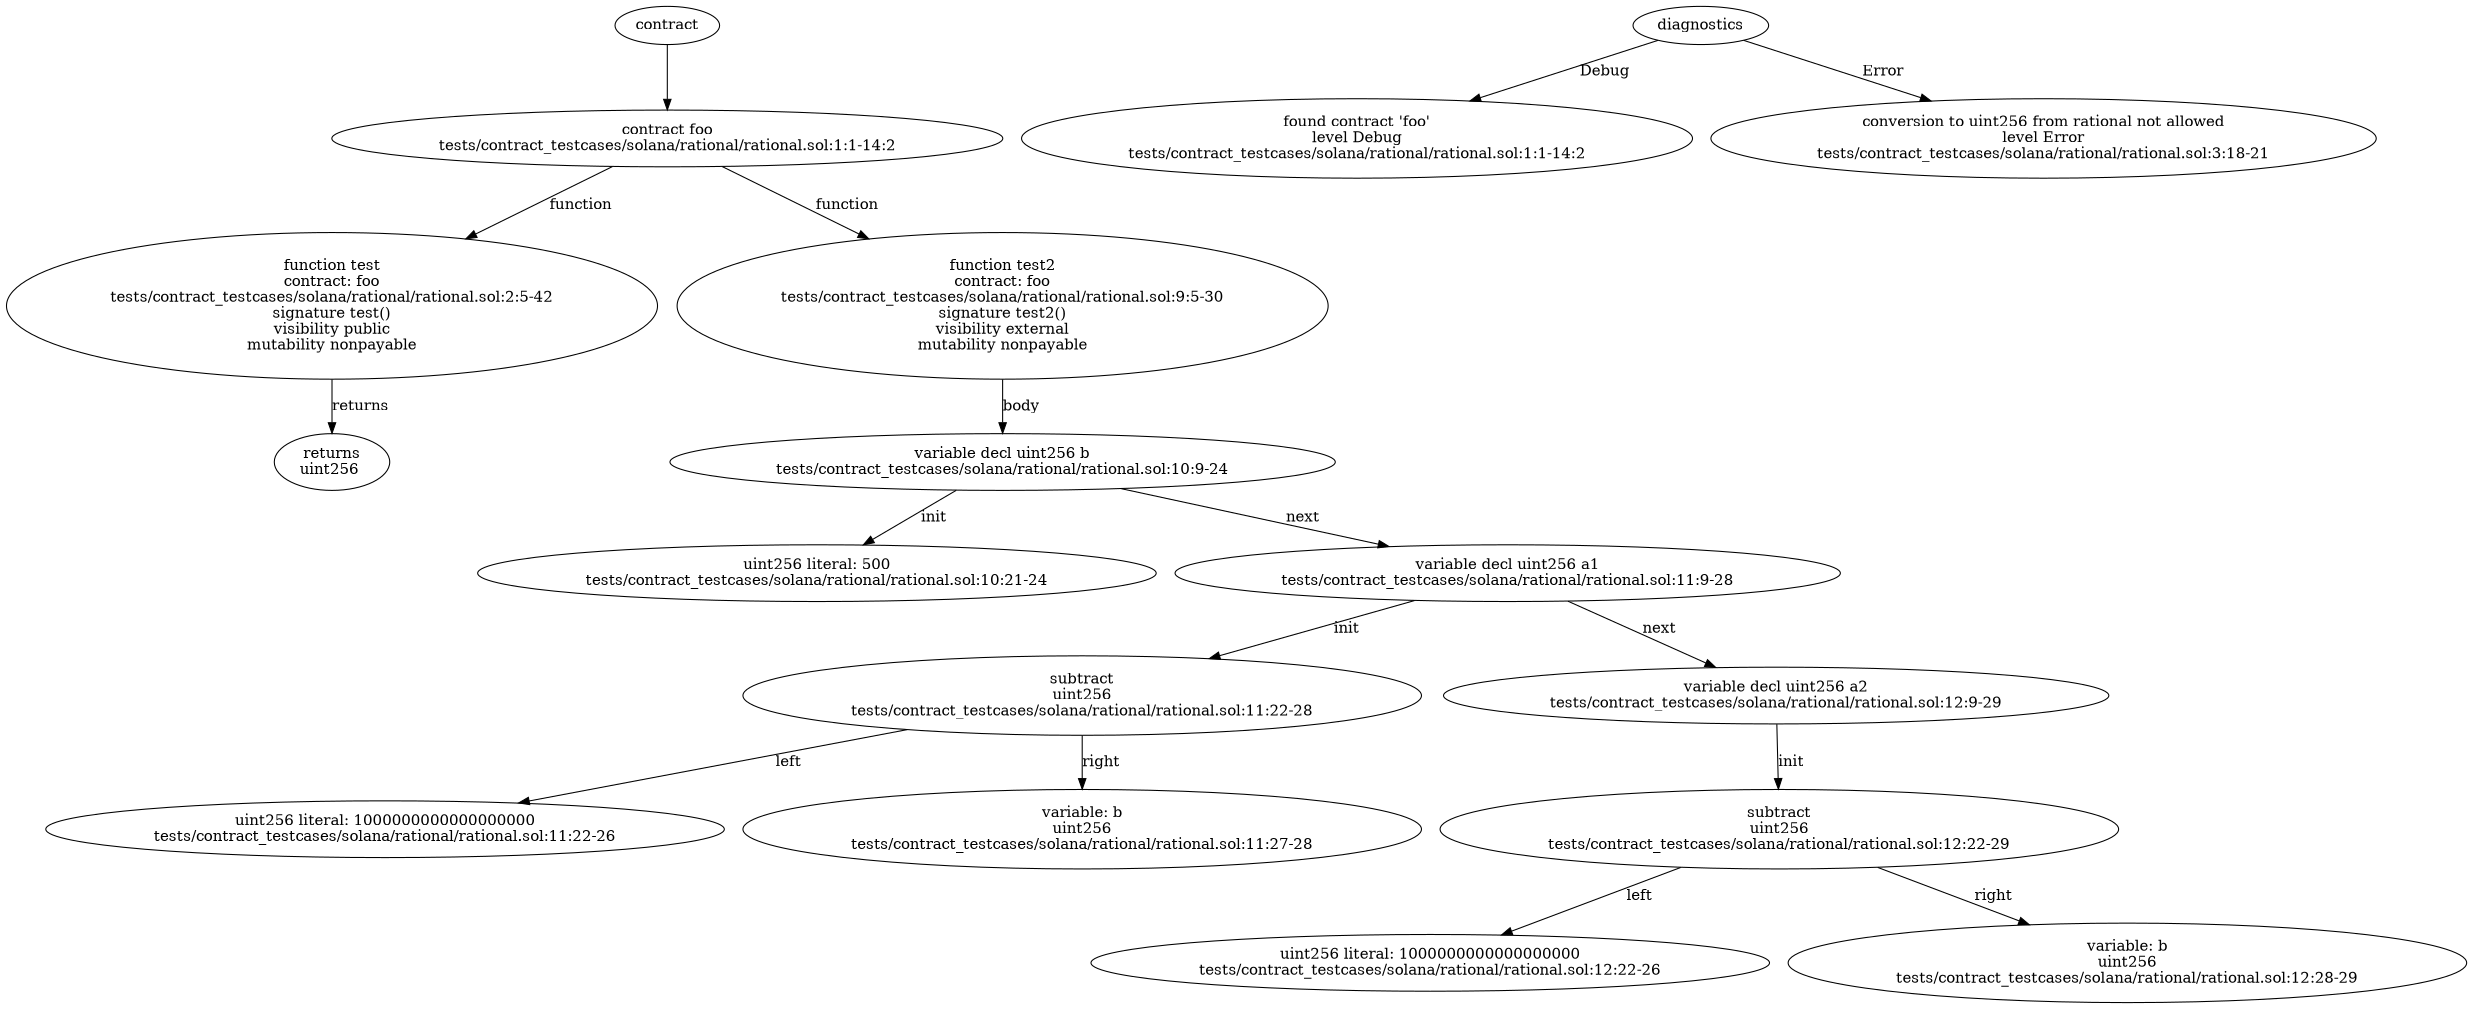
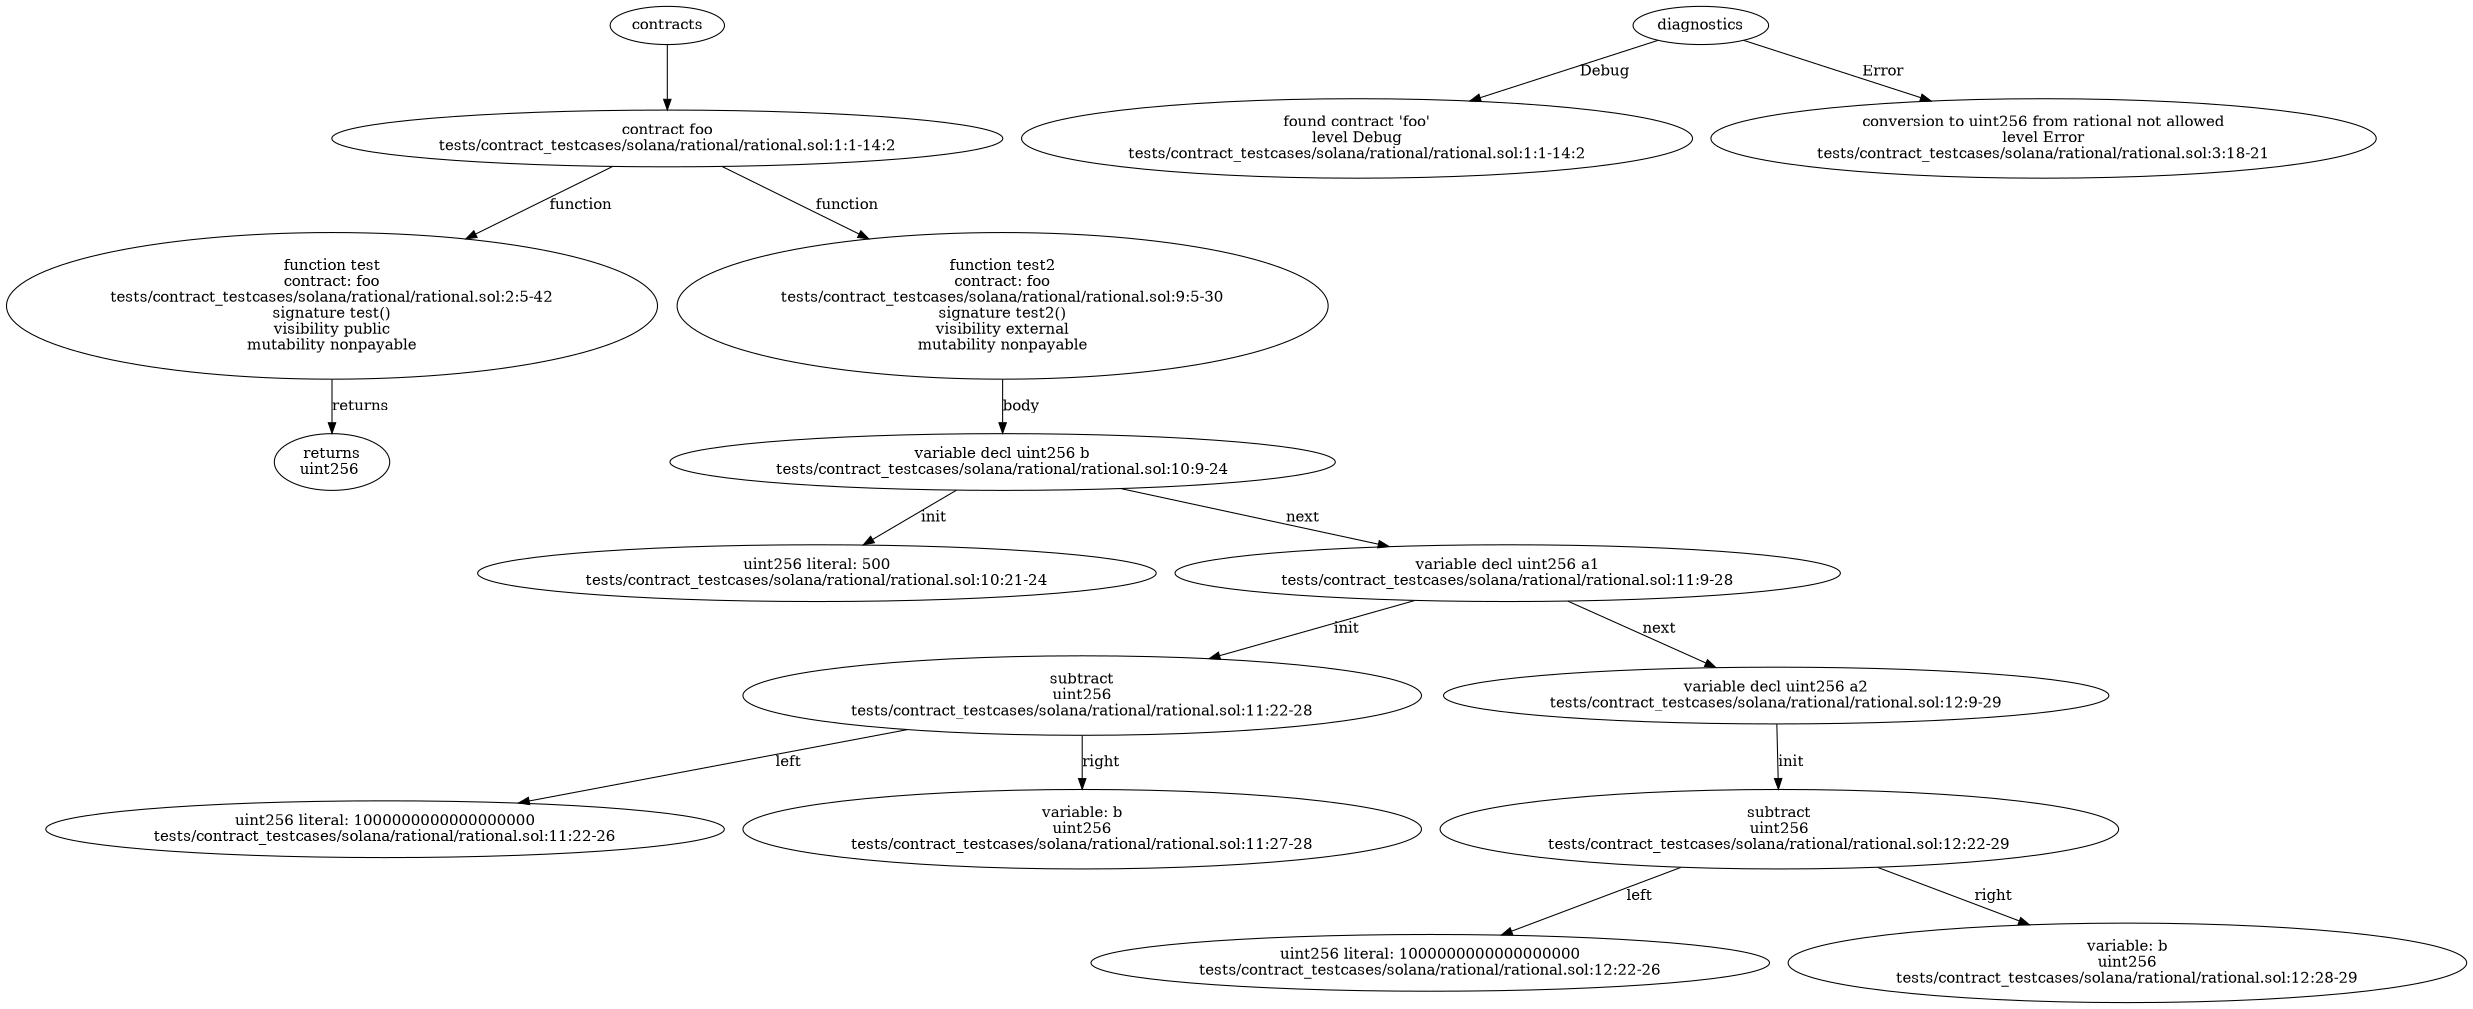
node "contract": label "contract" -> "contracts"
